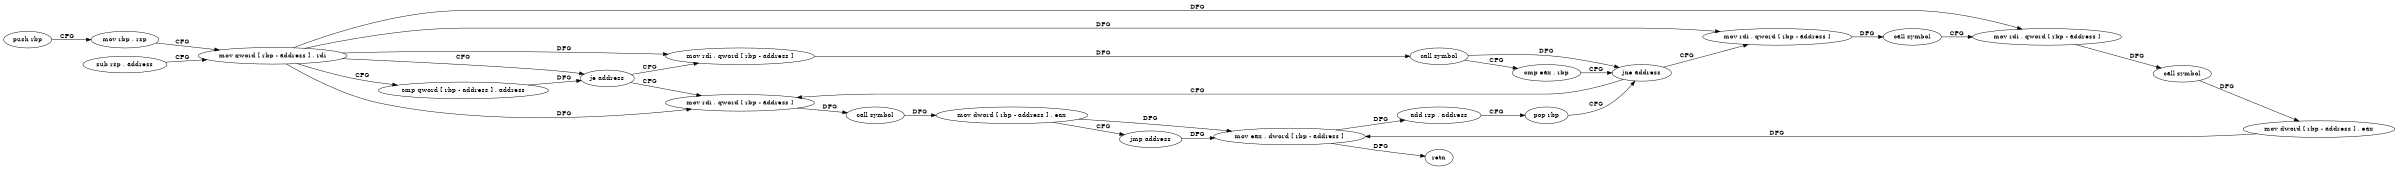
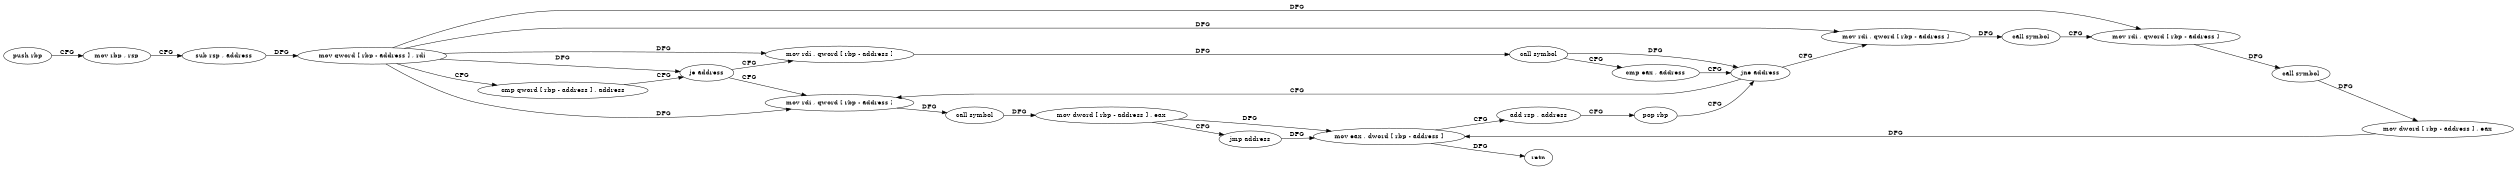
edge "mov rbp , rsp" -> "mov qword [ rbp - address ] , rdi": now "mov rbp , rsp" -> "sub rsp , address"
edge "sub rsp , address" -> "mov qword [ rbp - address ] , rdi": label "CFG" -> "DFG"
edge "mov qword [ rbp - address ] , rdi" -> "je address": label "CFG" -> "DFG"
node "cmp eax , rbp": label "cmp eax , rbp" -> "cmp eax , address"
edge "cmp qword [ rbp - address ] , address" -> "je address": label "DFG" -> "CFG"
edge "mov eax , dword [ rbp - address ]" -> "add rsp , address": label "DFG" -> "CFG"
